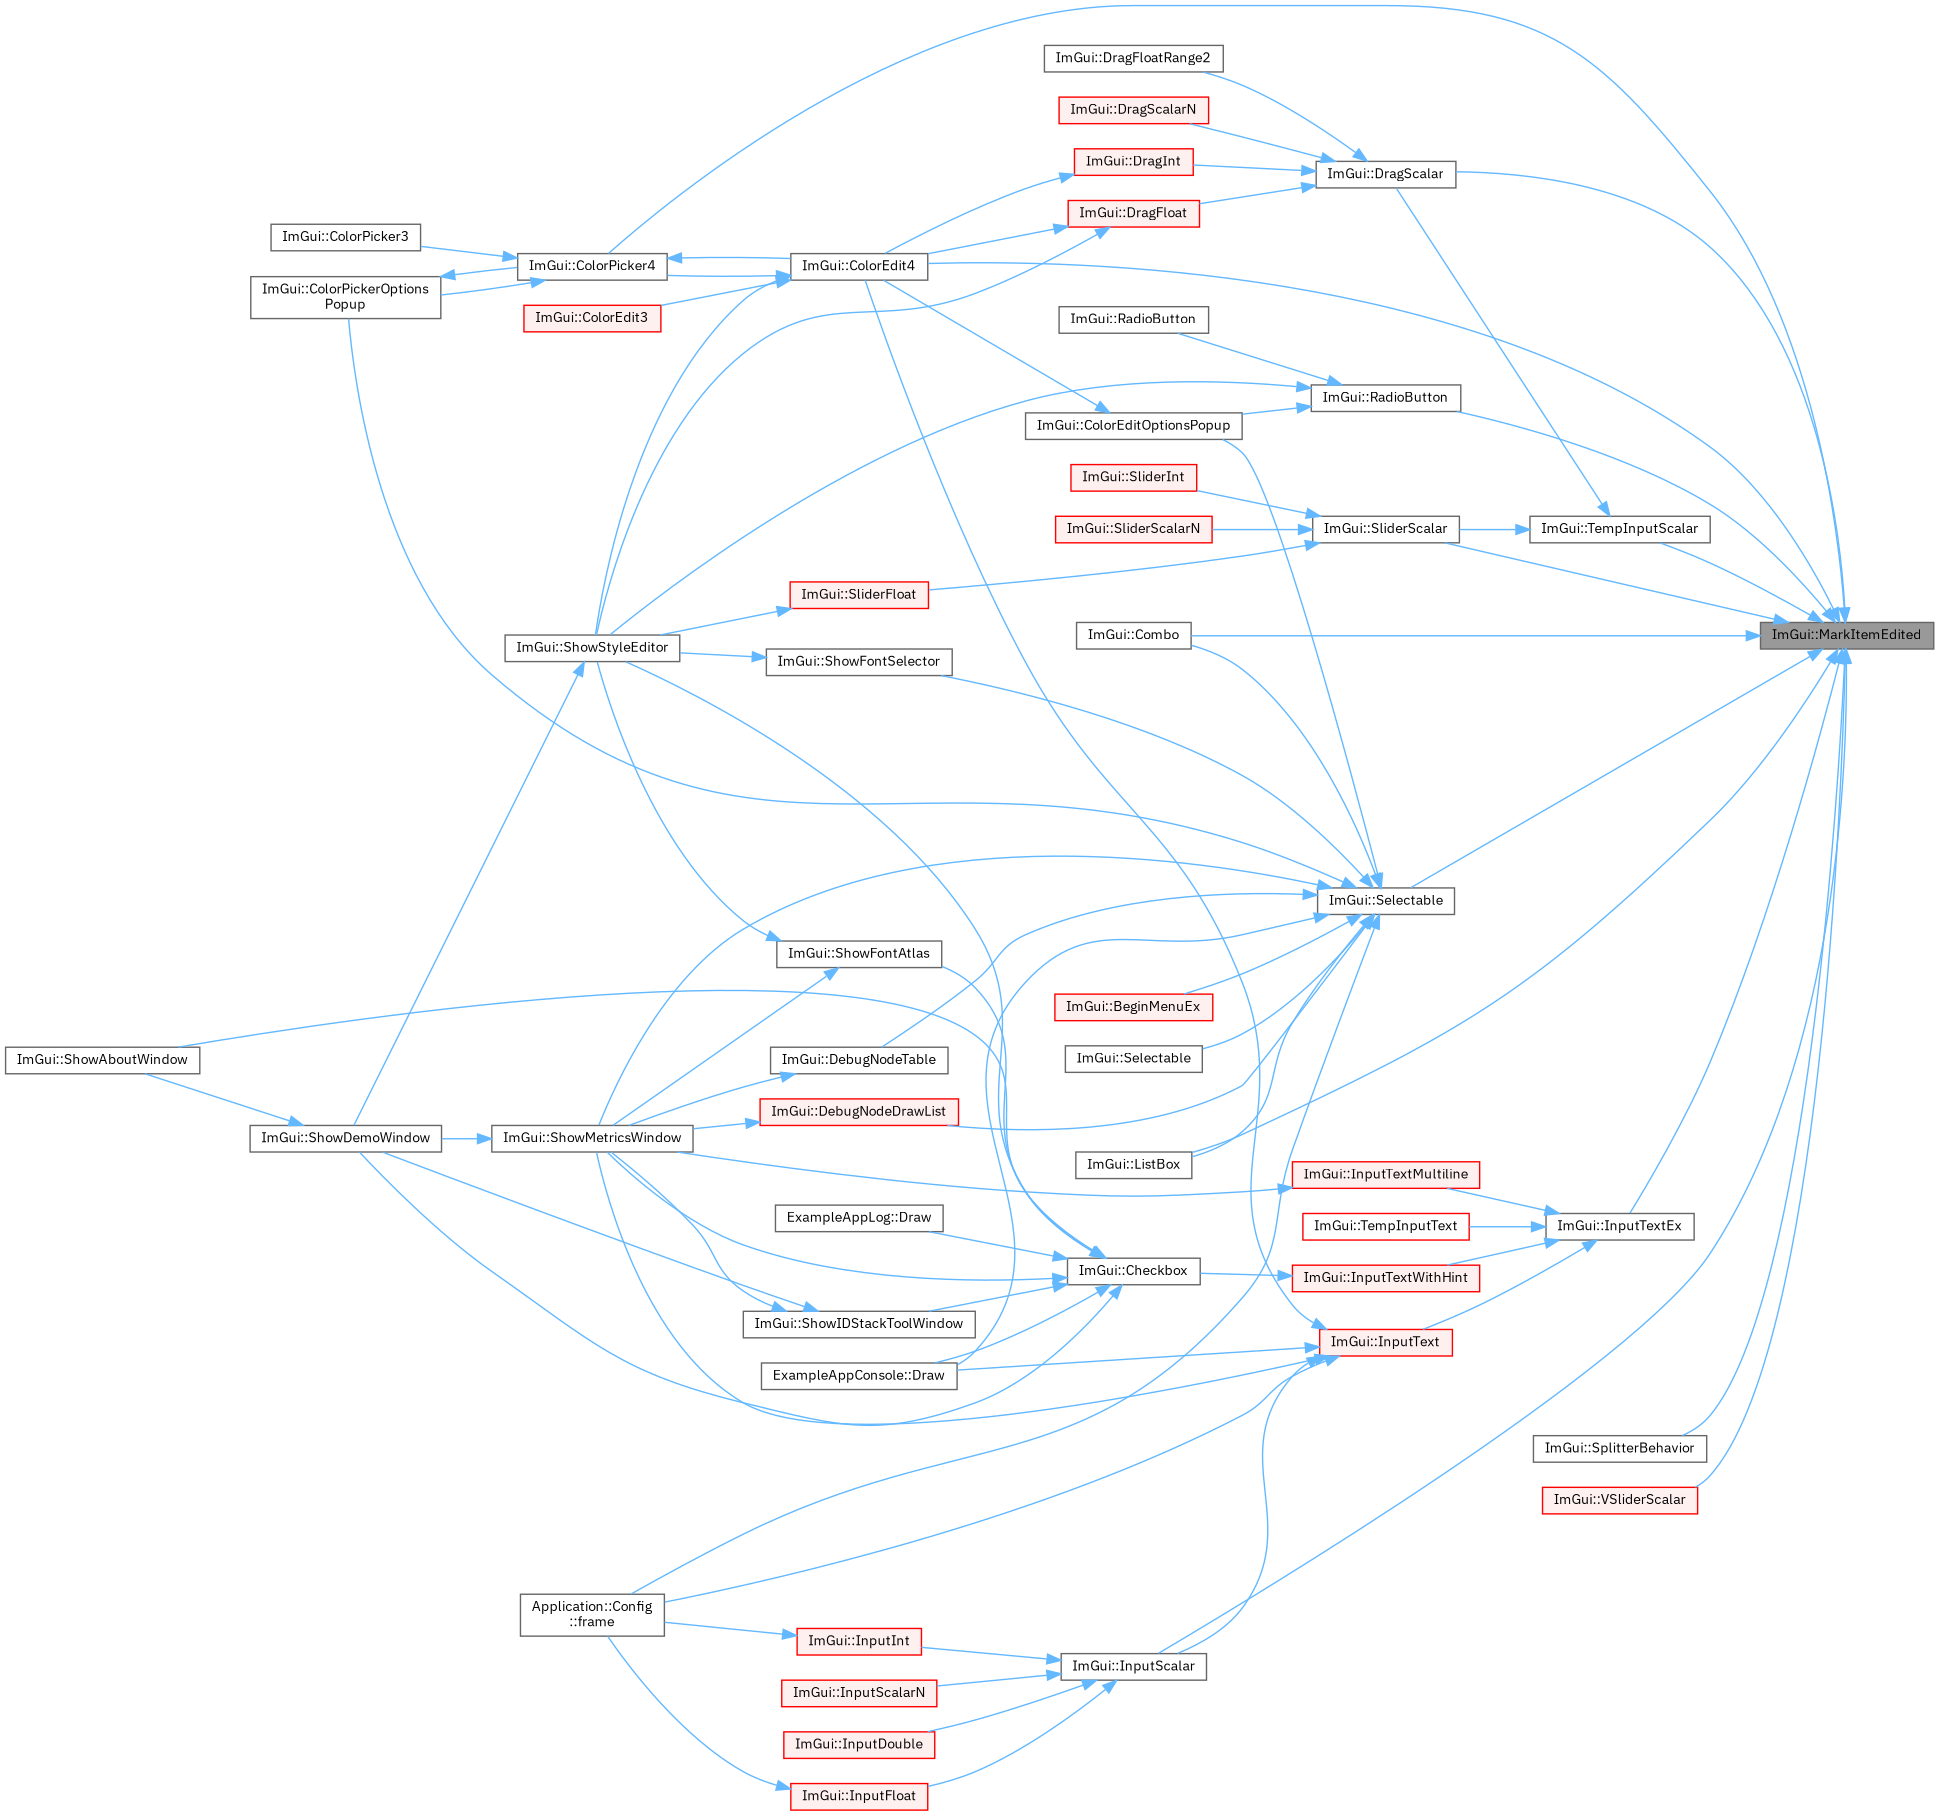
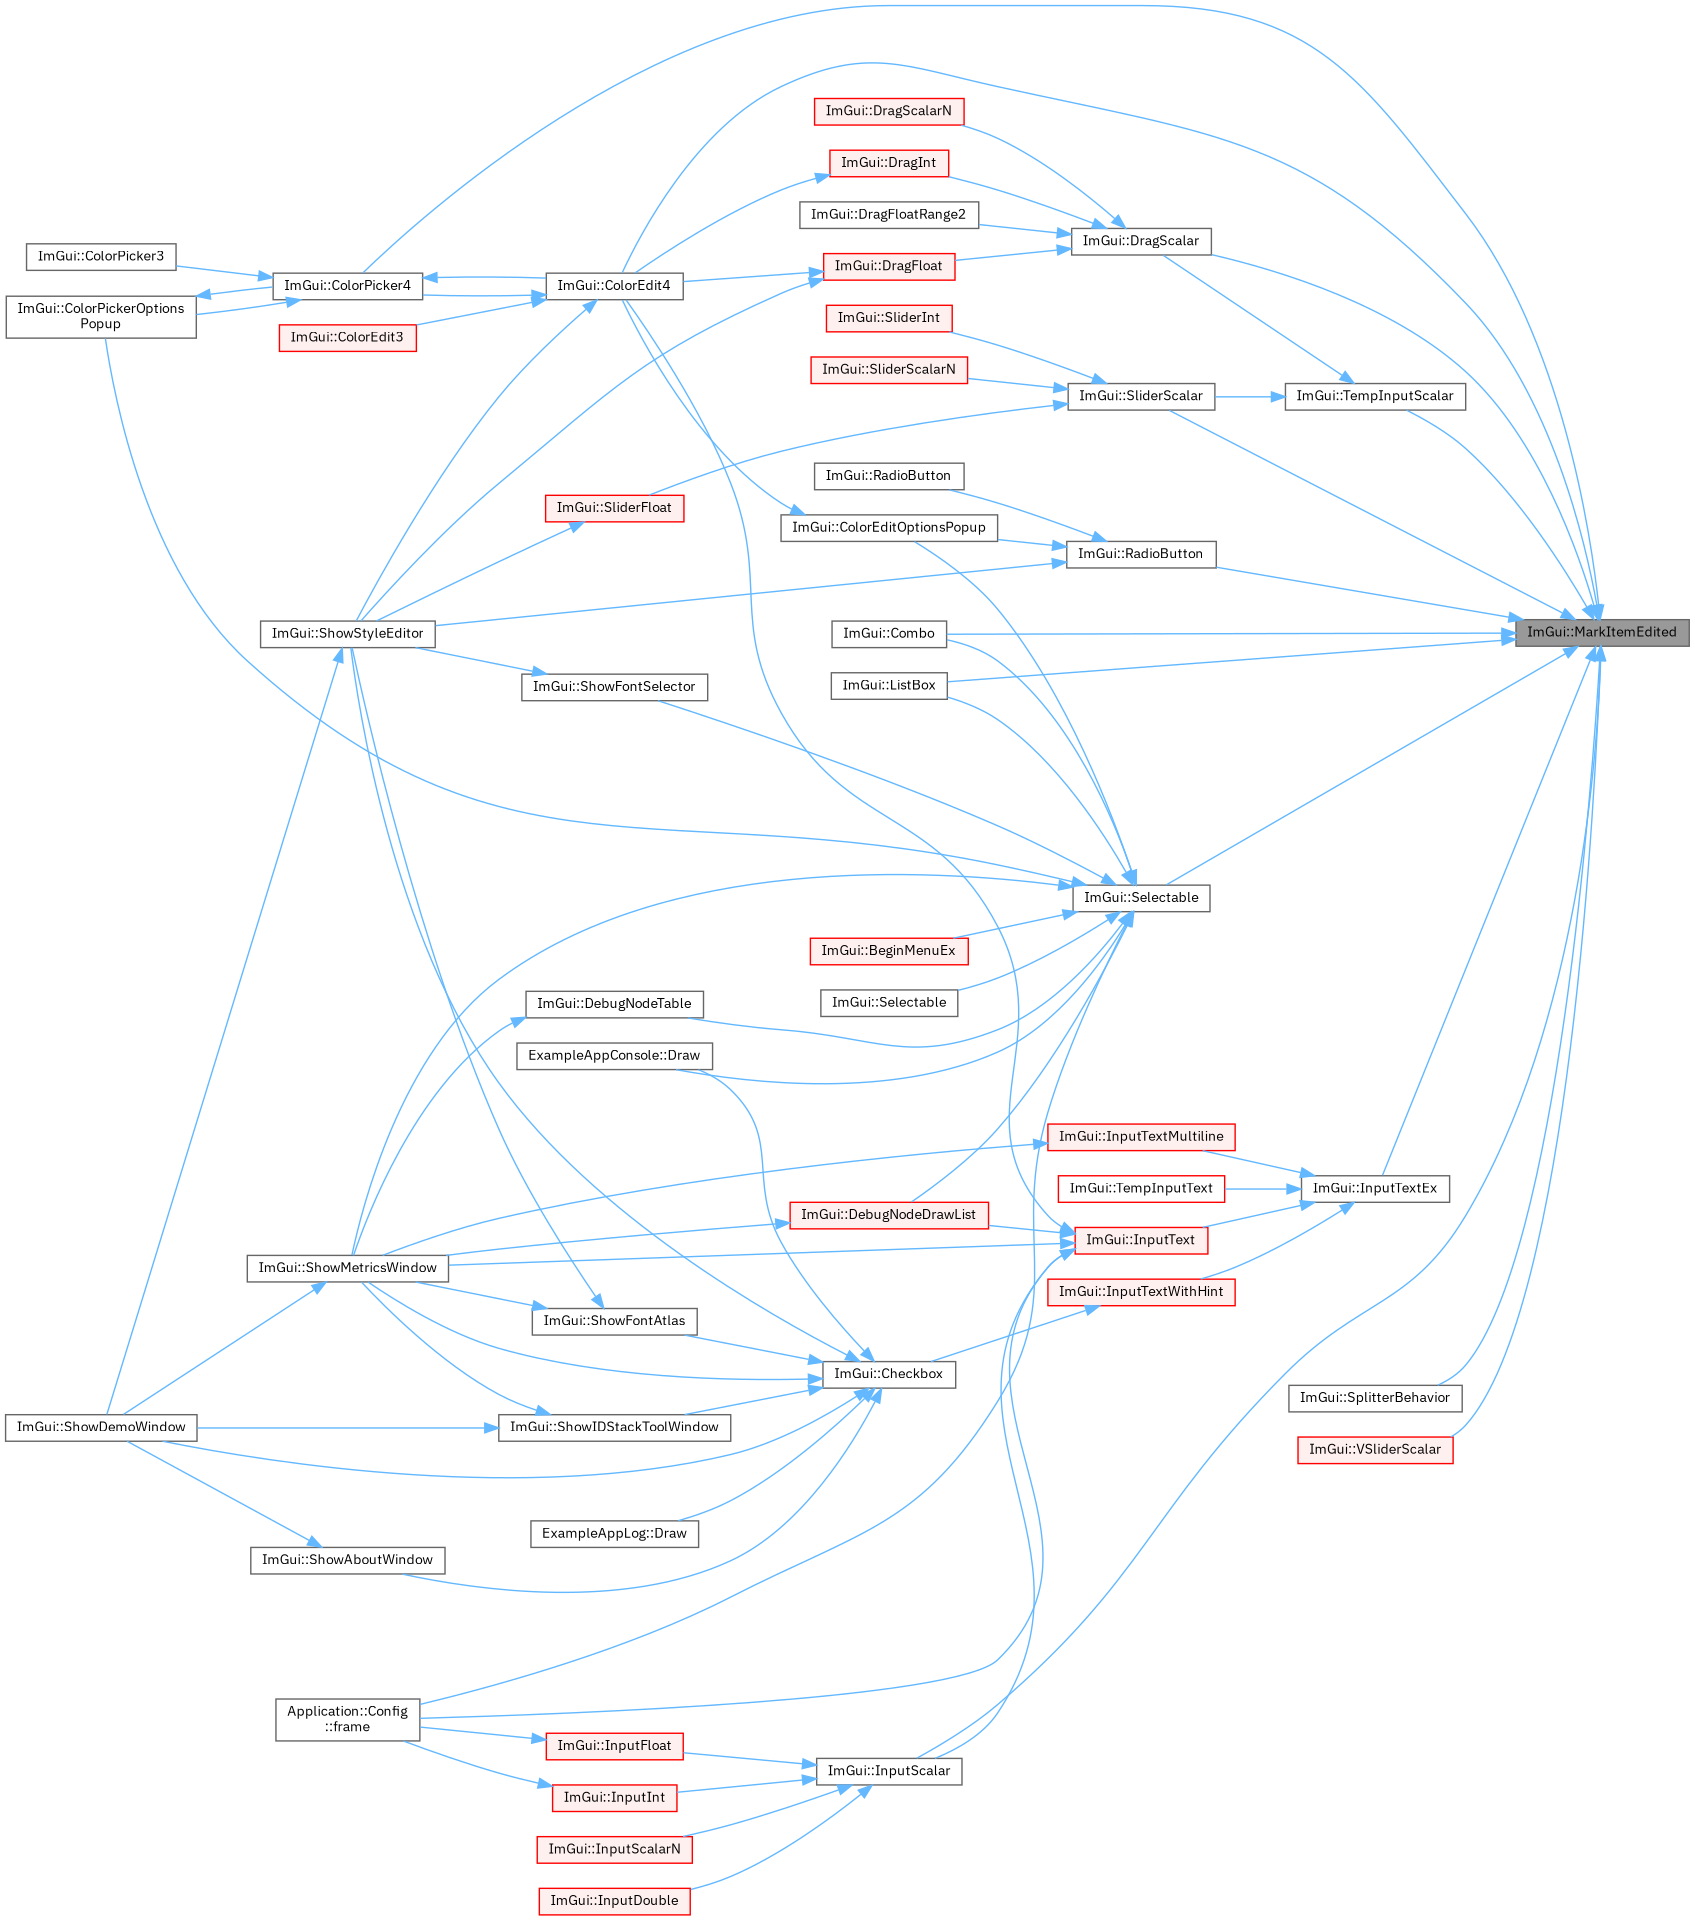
edge "ImGui::ShowAboutWindow" -> "ImGui::ShowDemoWindow": reversed
edge "ExampleAppConsole::Draw" -> "ImGui::InputText": now "ImGui::DebugNodeDrawList" -> "ImGui::InputText"
